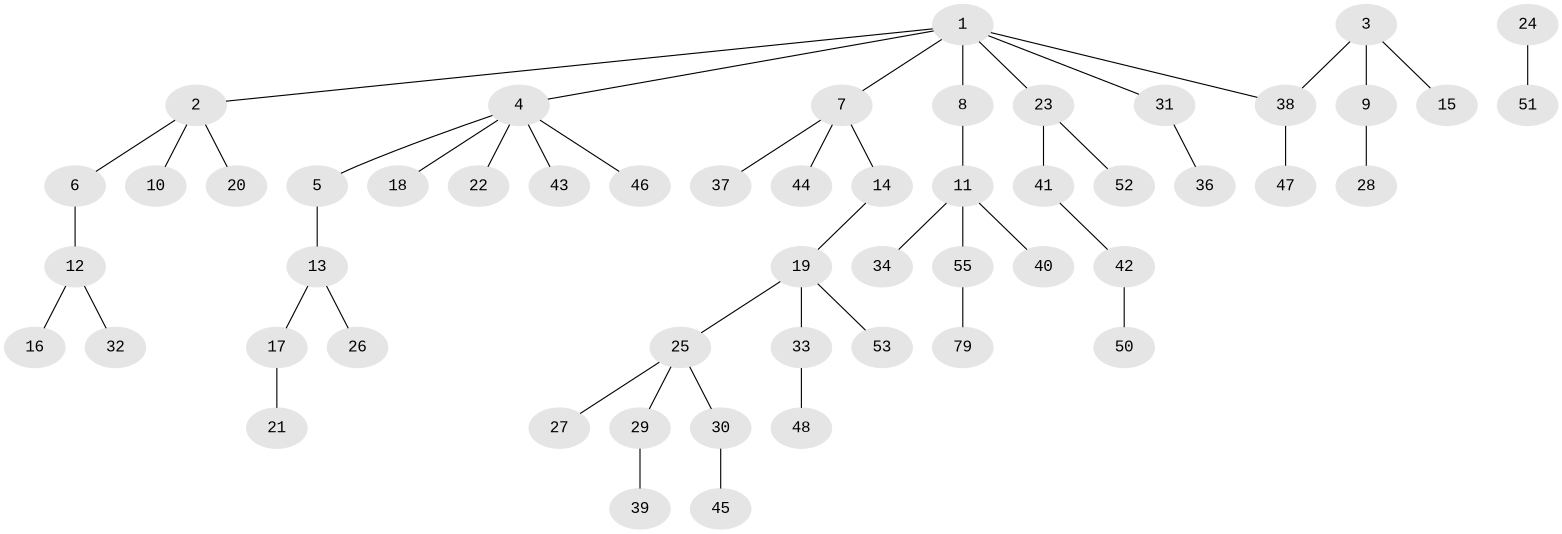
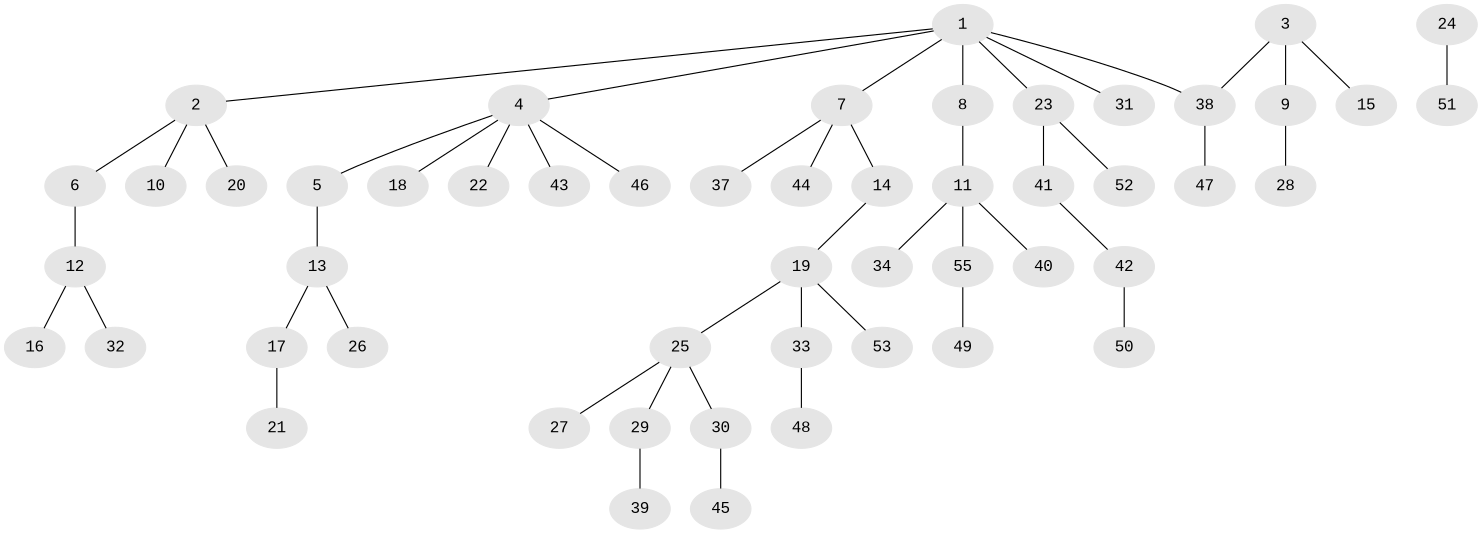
node "36": removed
node "79": label "79" -> "49"
